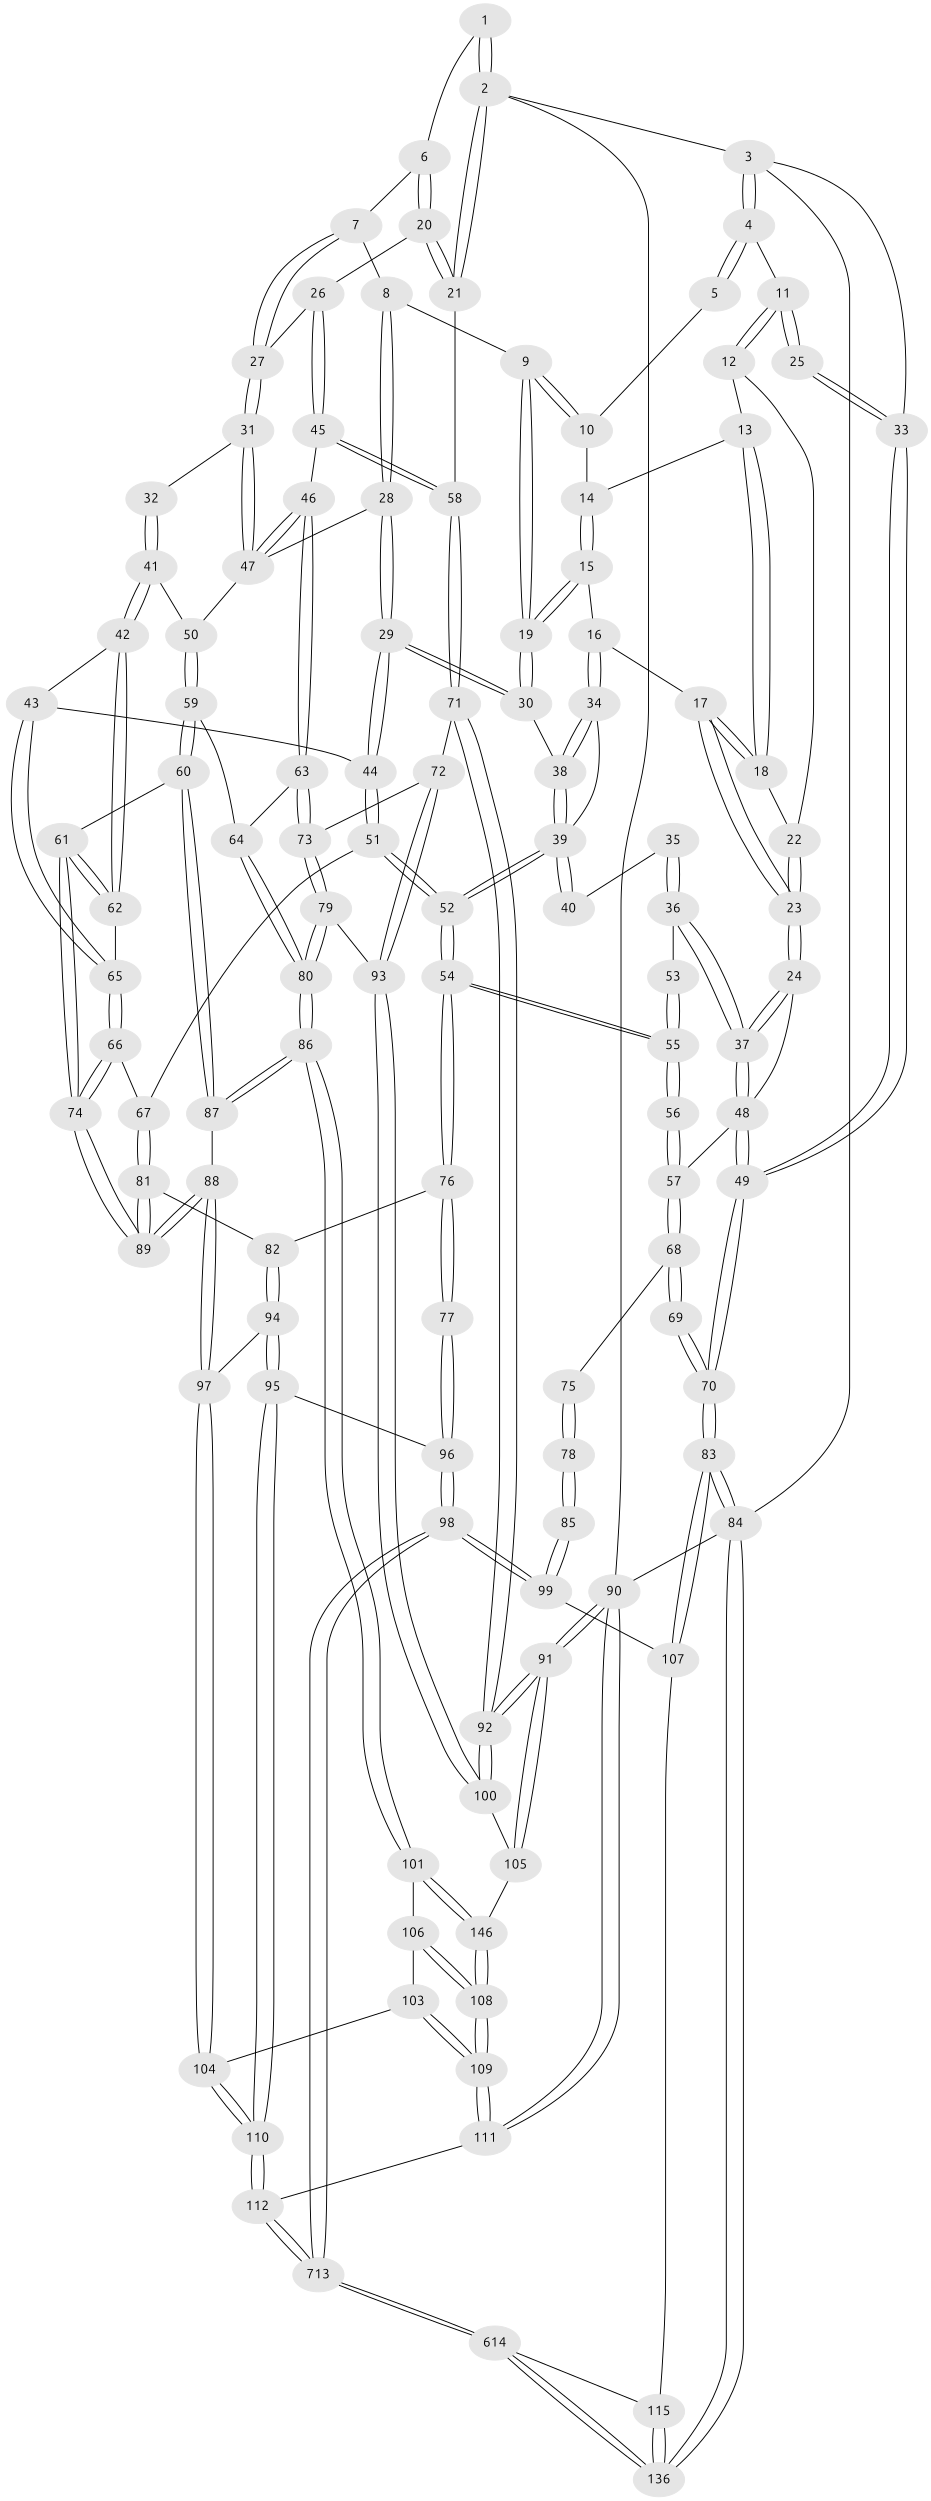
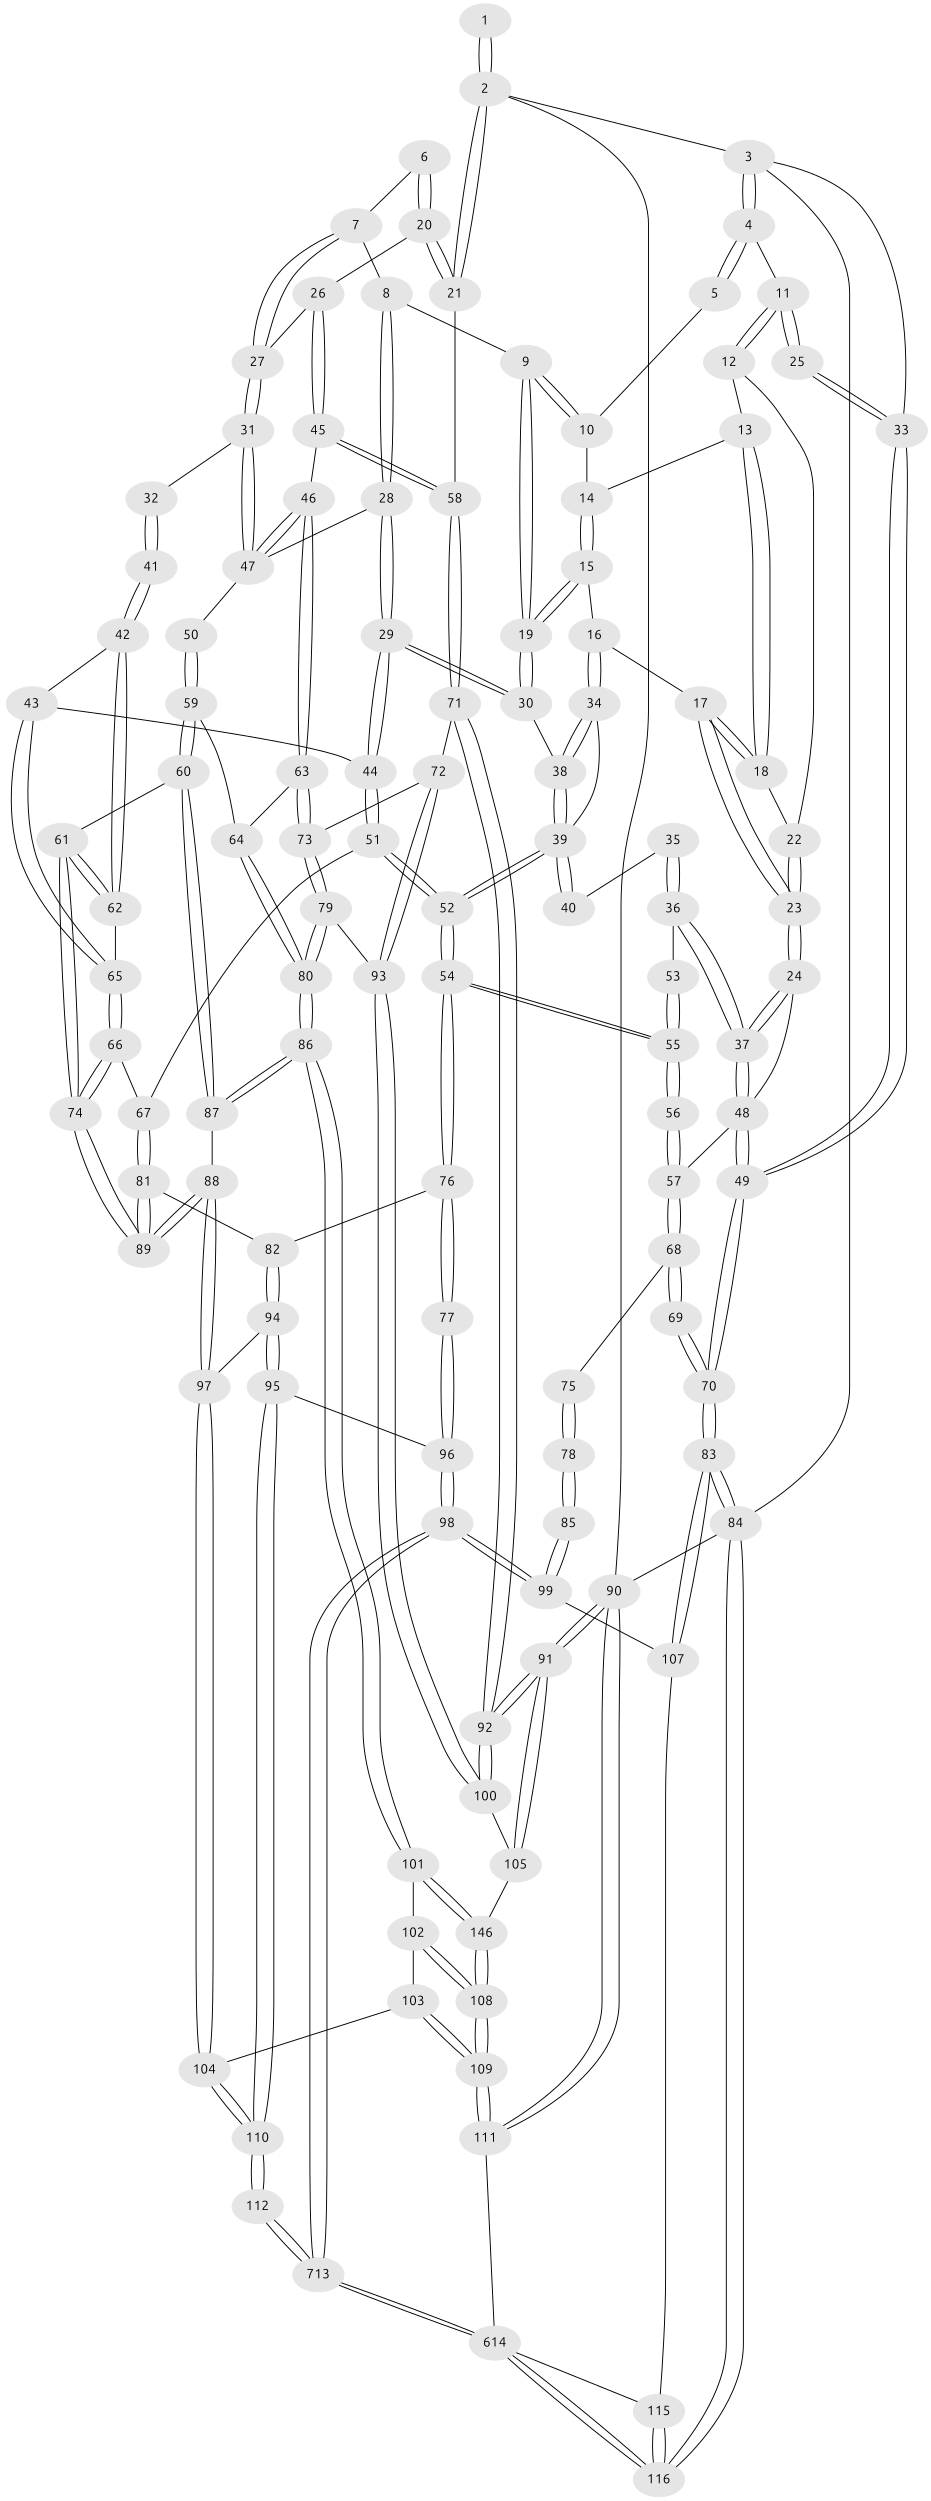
edge "1" -- "6": removed
edge "41" -- "50": removed
node "106": label "106" -> "102"
edge "111" -- "112": now "111" -- "614"
node "136": label "136" -> "116"
